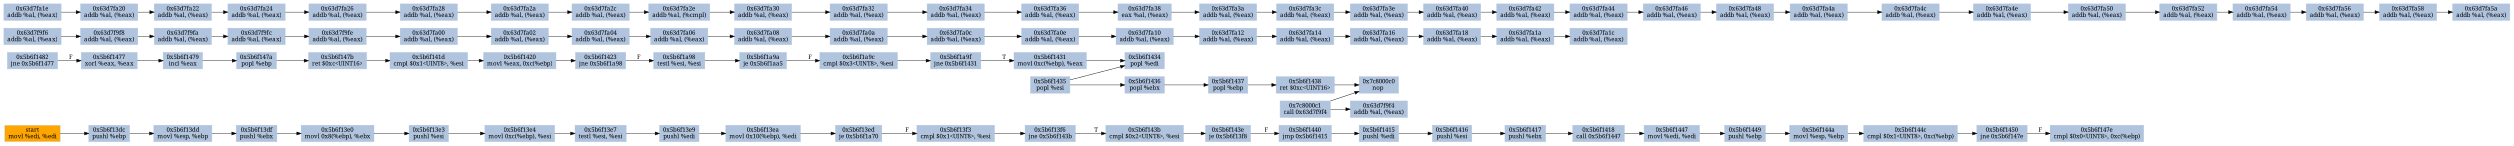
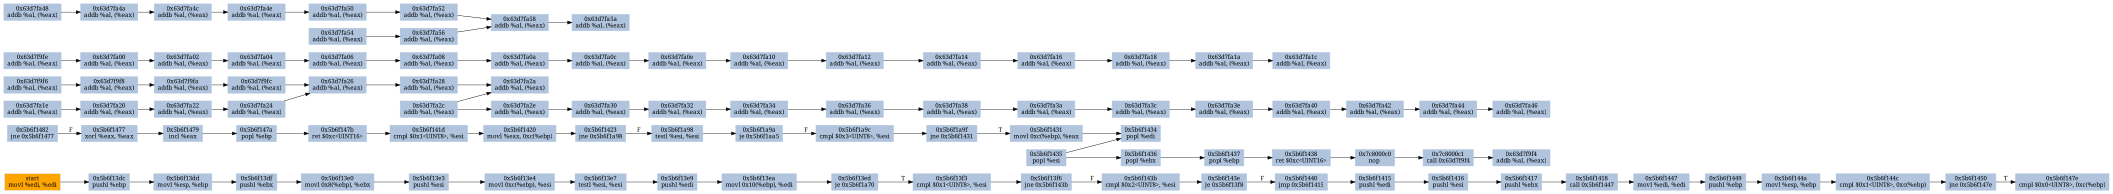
edge "0x63d7fa2a addb %al, (%eax)" -> "0x63d7fa2c addb %al, (%eax)": reversed
node "0x63d7fa2e addb %al, (%cmpl)": label "0x63d7fa2e addb %al, (%cmpl)" -> "0x63d7fa2e addb %al, (%eax)"
node "0x63d7fa38 eax %al, (%eax)": label "0x63d7fa38 eax %al, (%eax)" -> "0x63d7fa38 addb %al, (%eax)"
edge "0x63d7fa46 addb %al, (%eax)" -> "0x63d7fa48 addb %al, (%eax)": removed
edge "0x63d7fa52 addb %al, (%eax)" -> "0x63d7fa54 addb %al, (%eax)": now "0x63d7fa52 addb %al, (%eax)" -> "0x63d7fa58 addb %al, (%eax)"
edge "0x63d7f9fc addb %al, (%eax)" -> "0x63d7f9fe addb %al, (%eax)": now "0x63d7f9fc addb %al, (%eax)" -> "0x63d7fa26 addb %al, (%eax)"
edge "0x7c8000c1 call 0x63d7f9f4" -> "0x7c8000c0 nop": reversed
edge "0x5b6f13ed je 0x5b6f1a70" -> "0x5b6f13f3 cmpl $0x1<UINT8>, %esi": label "F" -> "T"
edge "0x5b6f13f6 jne 0x5b6f143b" -> "0x5b6f143b cmpl $0x2<UINT8>, %esi": label "T" -> "F"
edge "0x5b6f1450 jne 0x5b6f147e" -> "0x5b6f147e cmpl $0x0<UINT8>, 0xc(%ebp)": label "F" -> "T"
